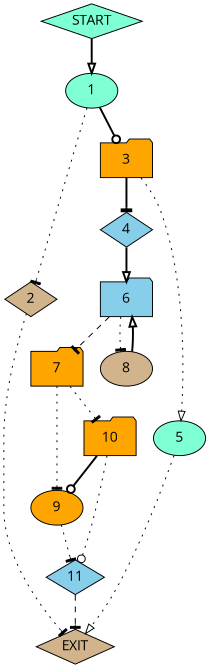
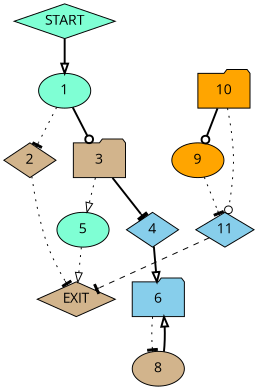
node "3": fillcolor orange -> tan
node "7": removed
